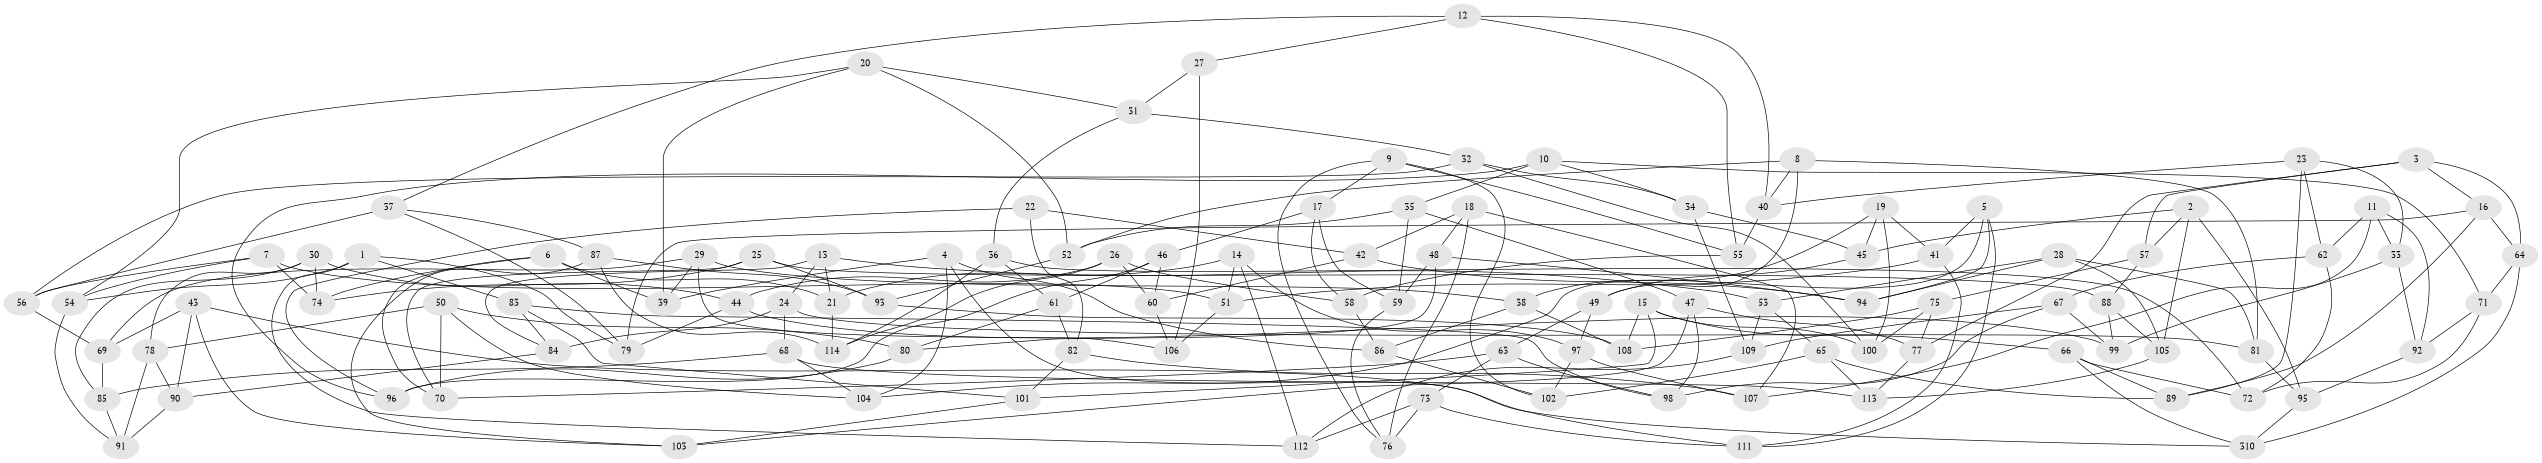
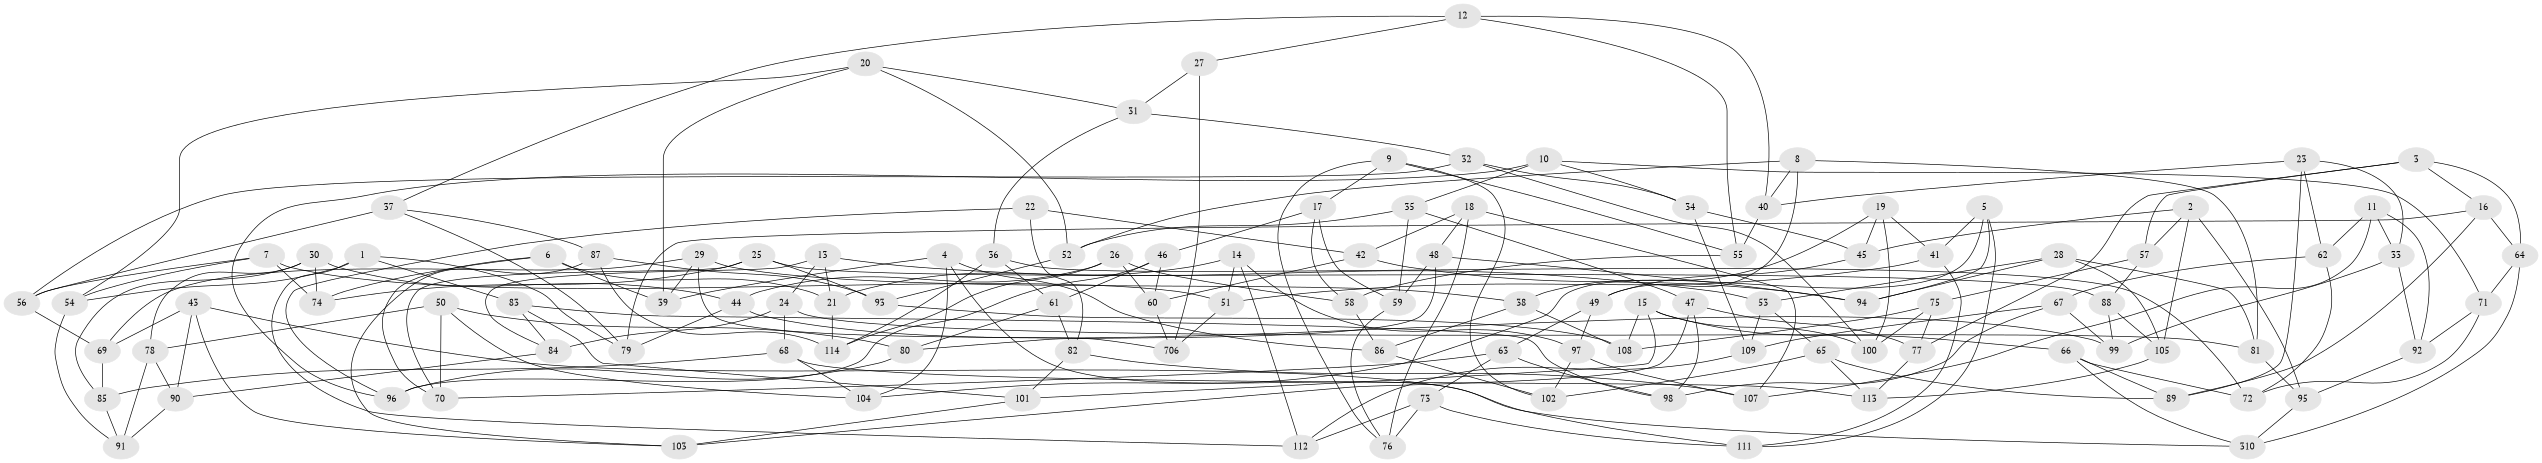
node "106": label "106" -> "706"
